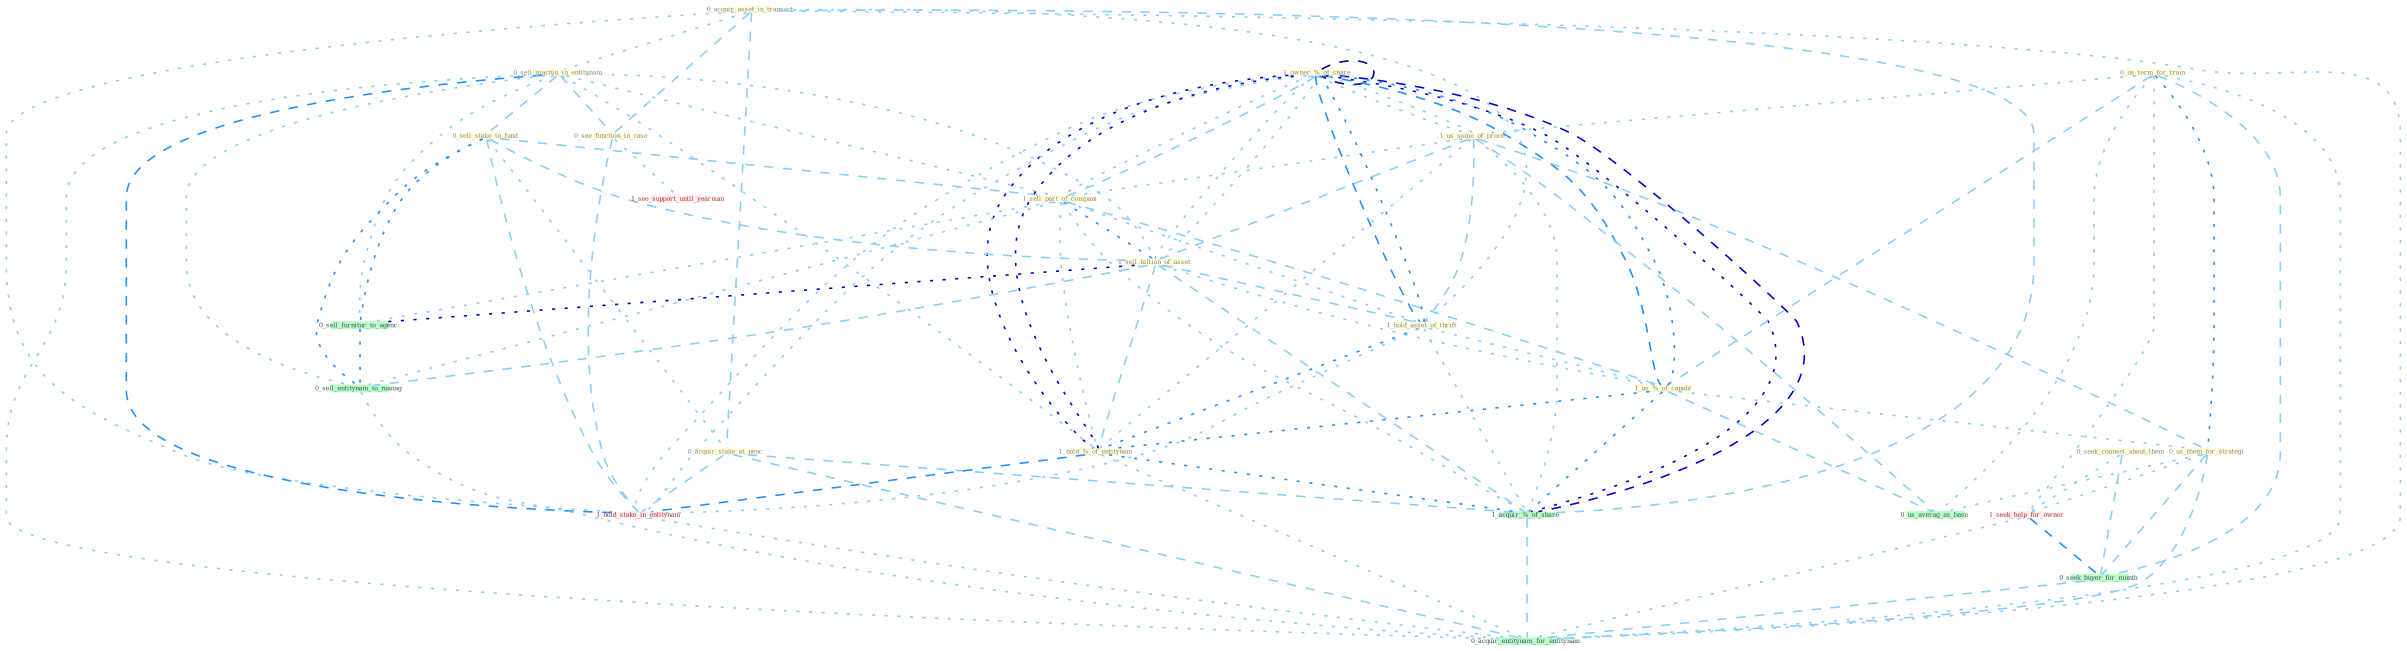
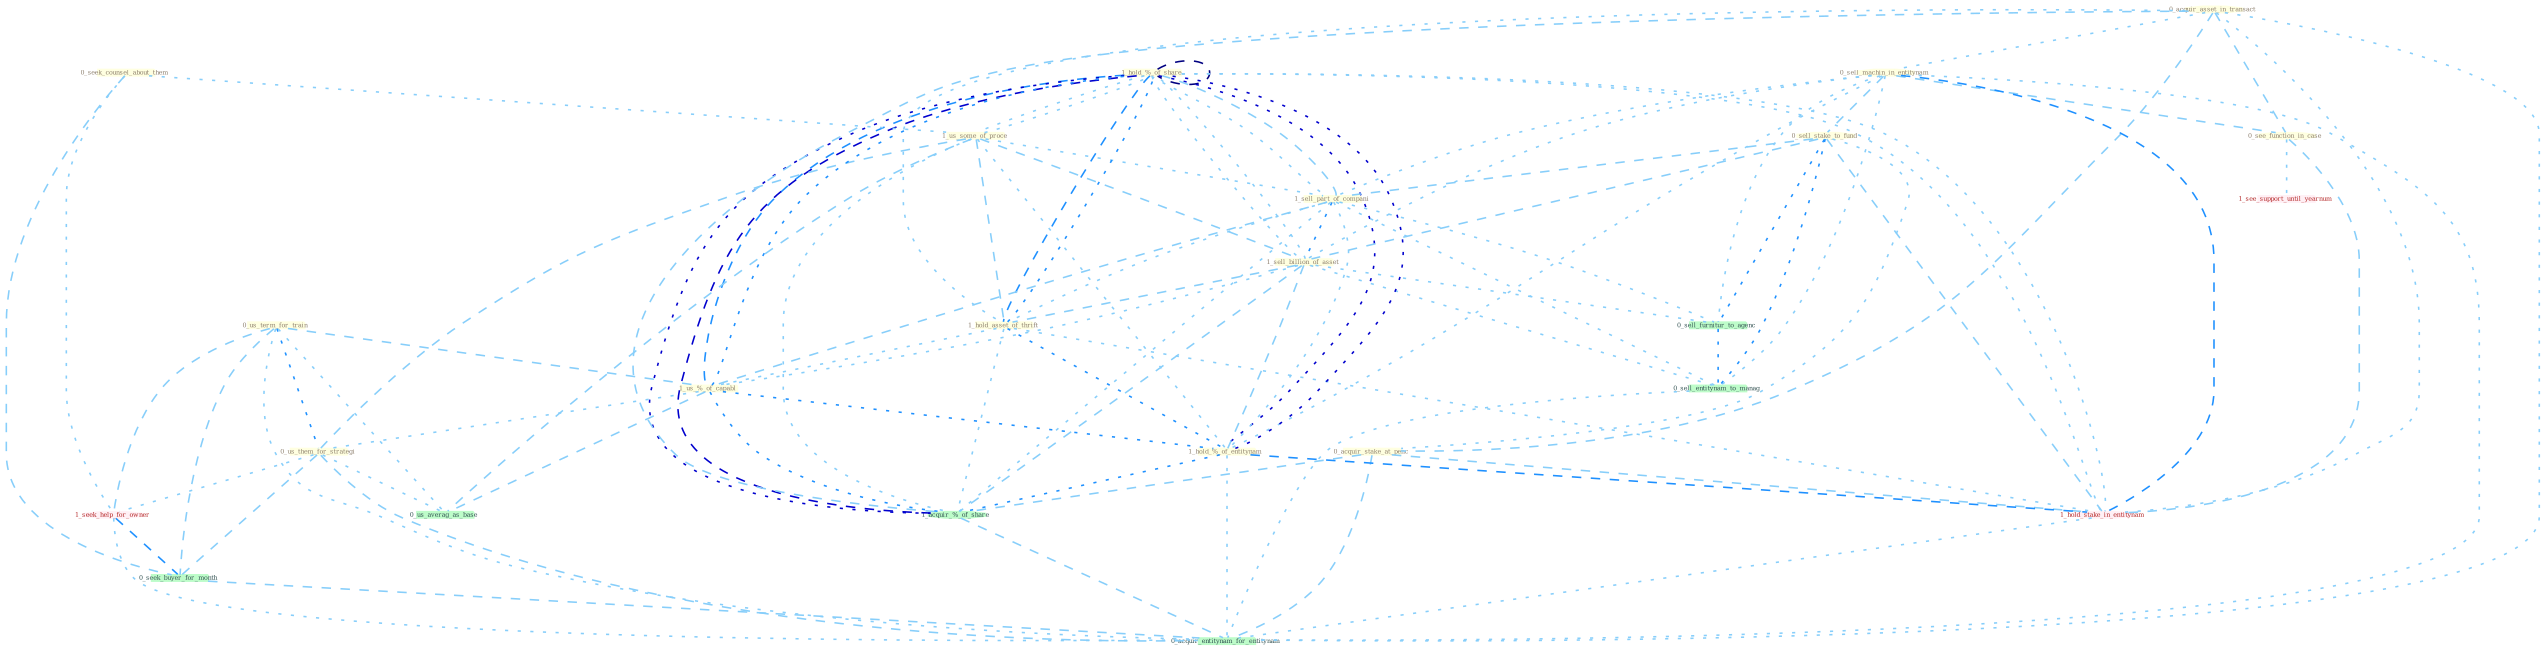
node "1_owner_%_of_share": label "1_owner_%_of_share" -> "1_hold_%_of_share"
edge "0_us_term_for_train" -- "1_us_some_of_proce": now "0_seek_counsel_about_them" -- "1_us_some_of_proce"
edge "1_sell_billion_of_asset" -- "0_sell_furnitur_to_agenc": color #0000cd -> #87cefa
edge "0_us_term_for_train" -- "1_seek_help_for_owner": style dotted -> dashed
edge "1_sell_billion_of_asset" -- "0_sell_entitynam_to_manag": style dashed -> dotted
